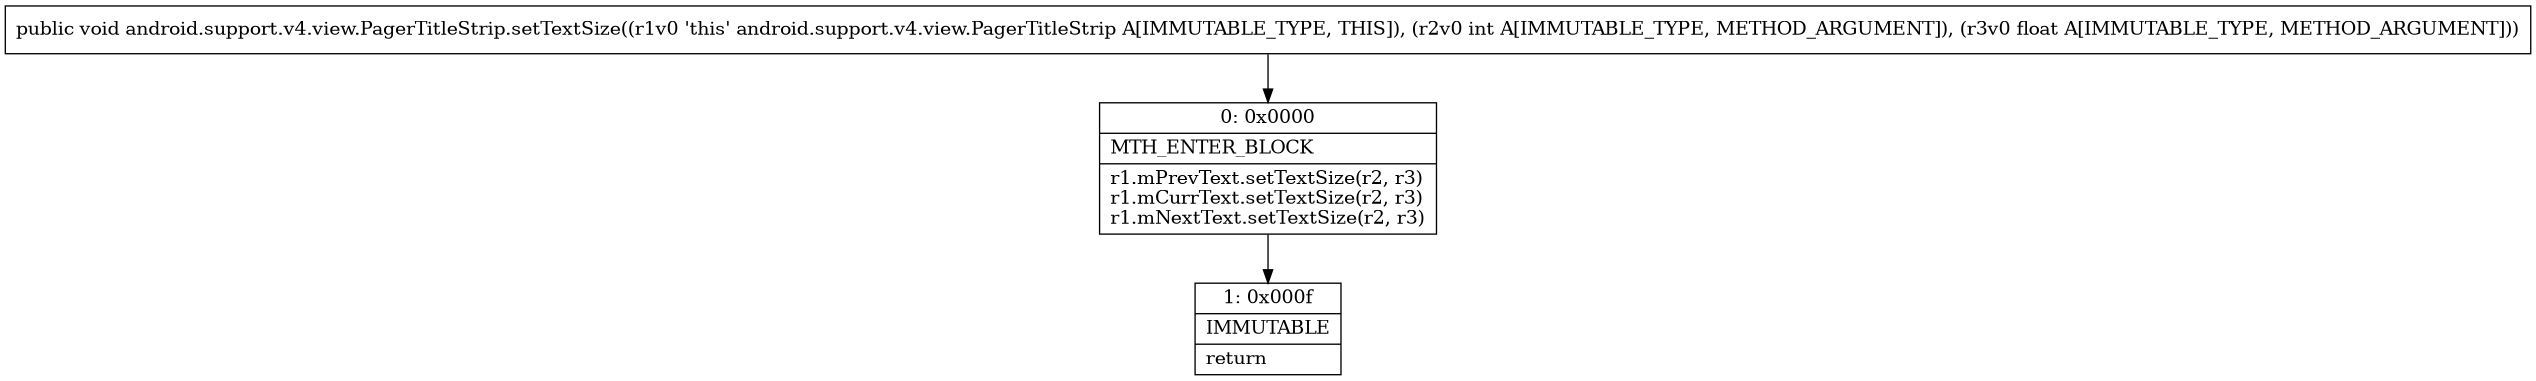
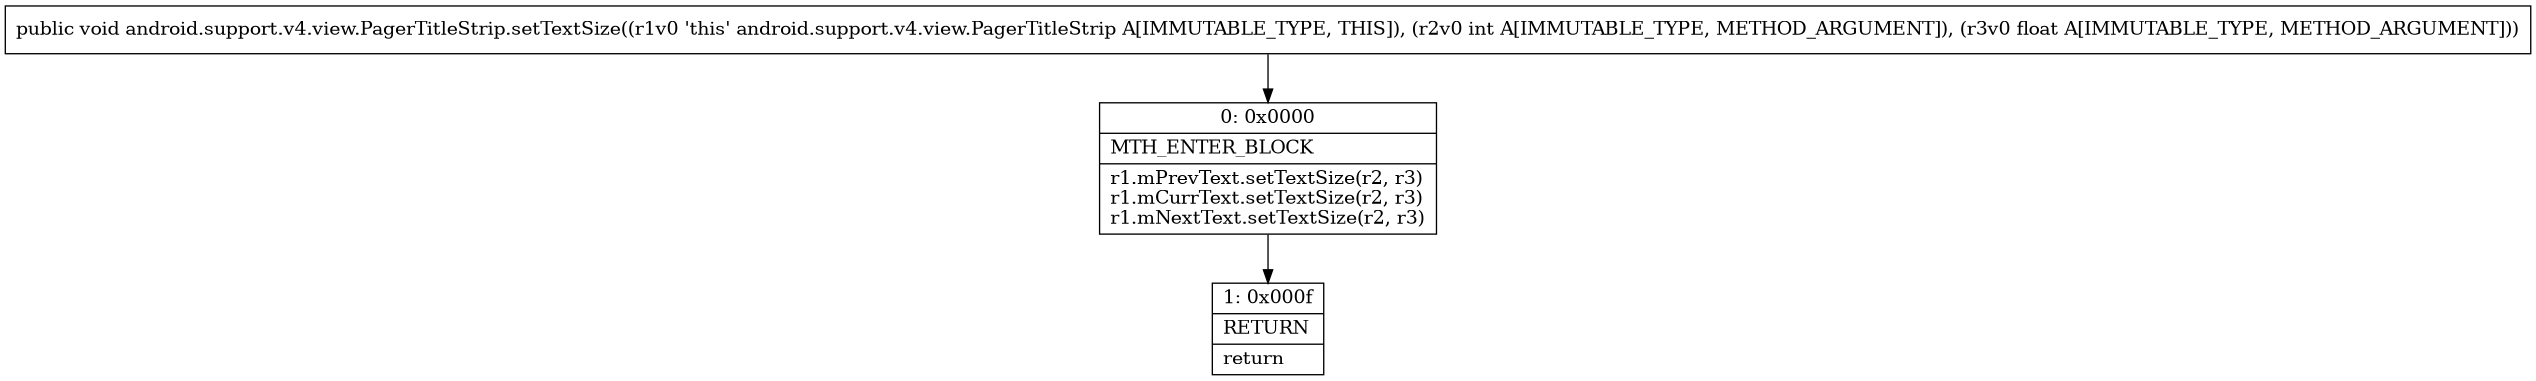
node "1: 0x000f": text "IMMUTABLE" -> "RETURN"
